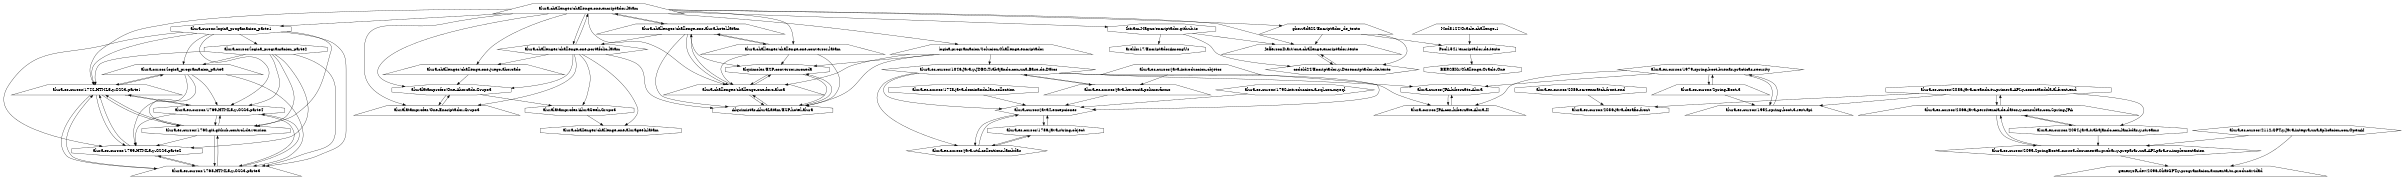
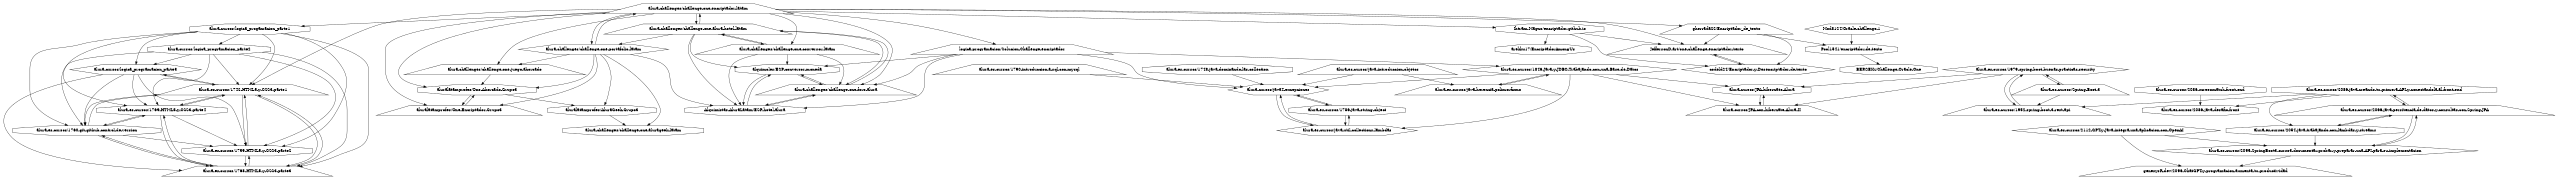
node "Mod8124/Oracle-challenge-1": shape trapezium -> hexagon
node "alura-cursos/logica_programacion_parte3": shape trapezium -> hexagon
node "alura-es-cursos/1790-introduccion-a-sql-con-mysql": shape hexagon -> trapezium
edge "alura-es-cursos/java-herencia-polimorfismo" -> "alura-cursos/java4-excepciones": now "logica-programacion/Solucion-Challenge-encriptador" -> "alura-cursos/java4-excepciones"
